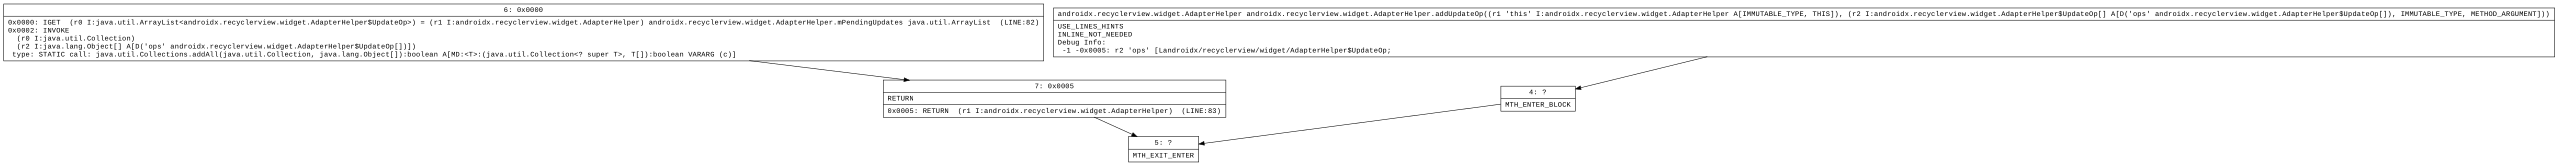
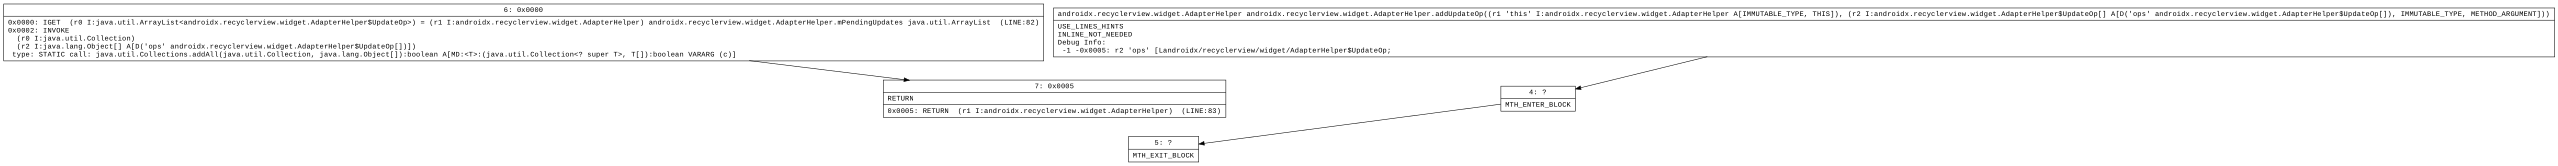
edge "7: 0x0005" -> "5: ?": removed
node "5: ?": text "MTH_EXIT_ENTER" -> "MTH_EXIT_BLOCK"
